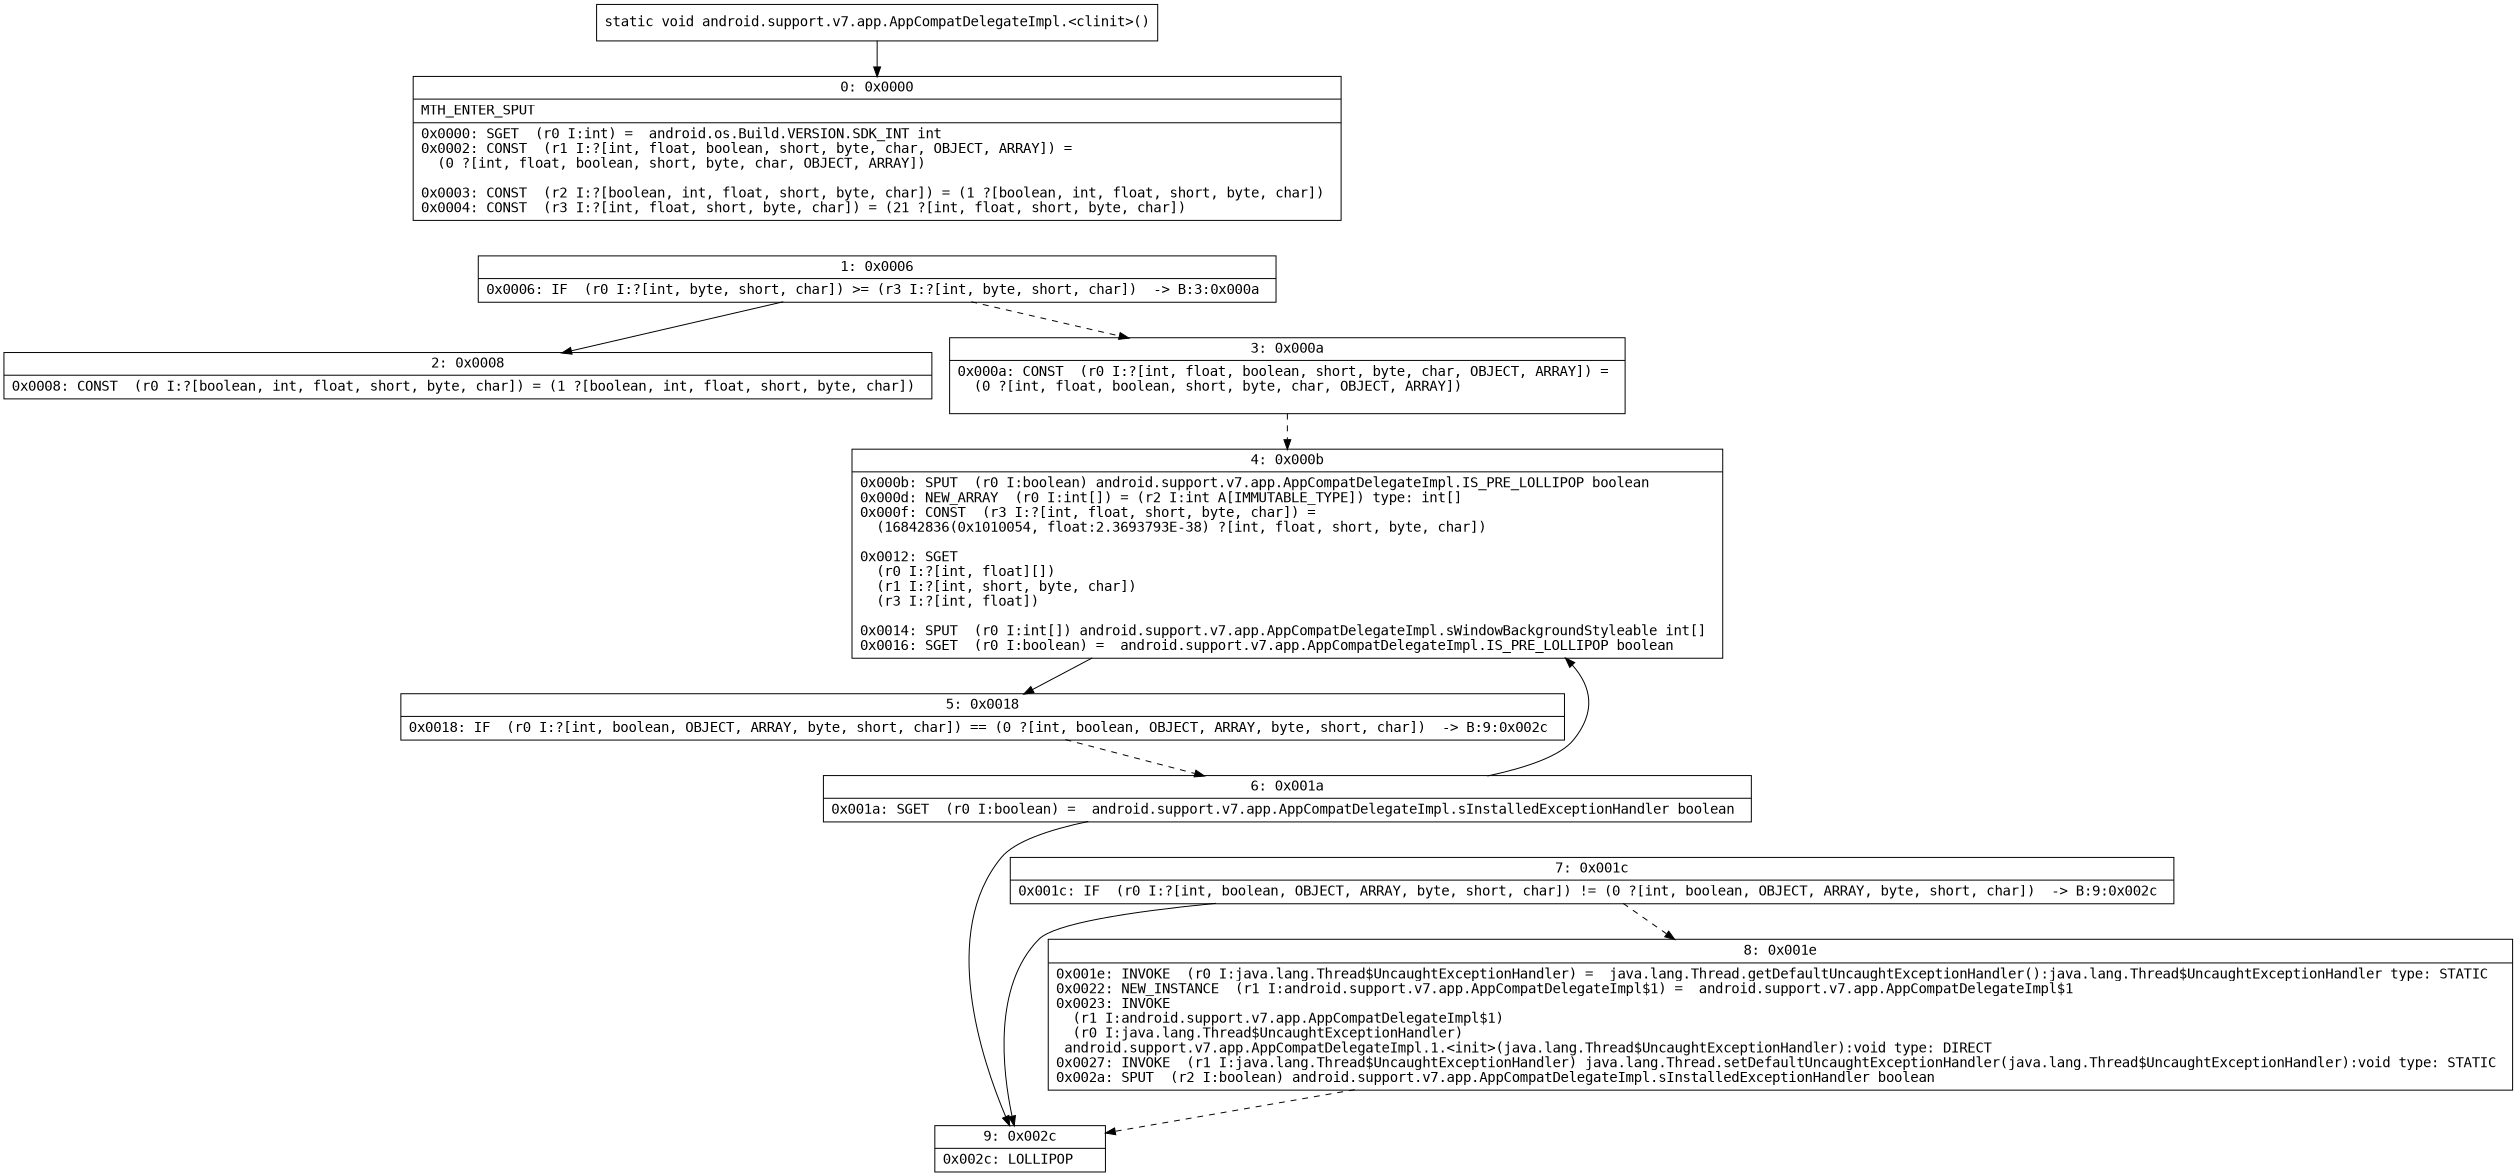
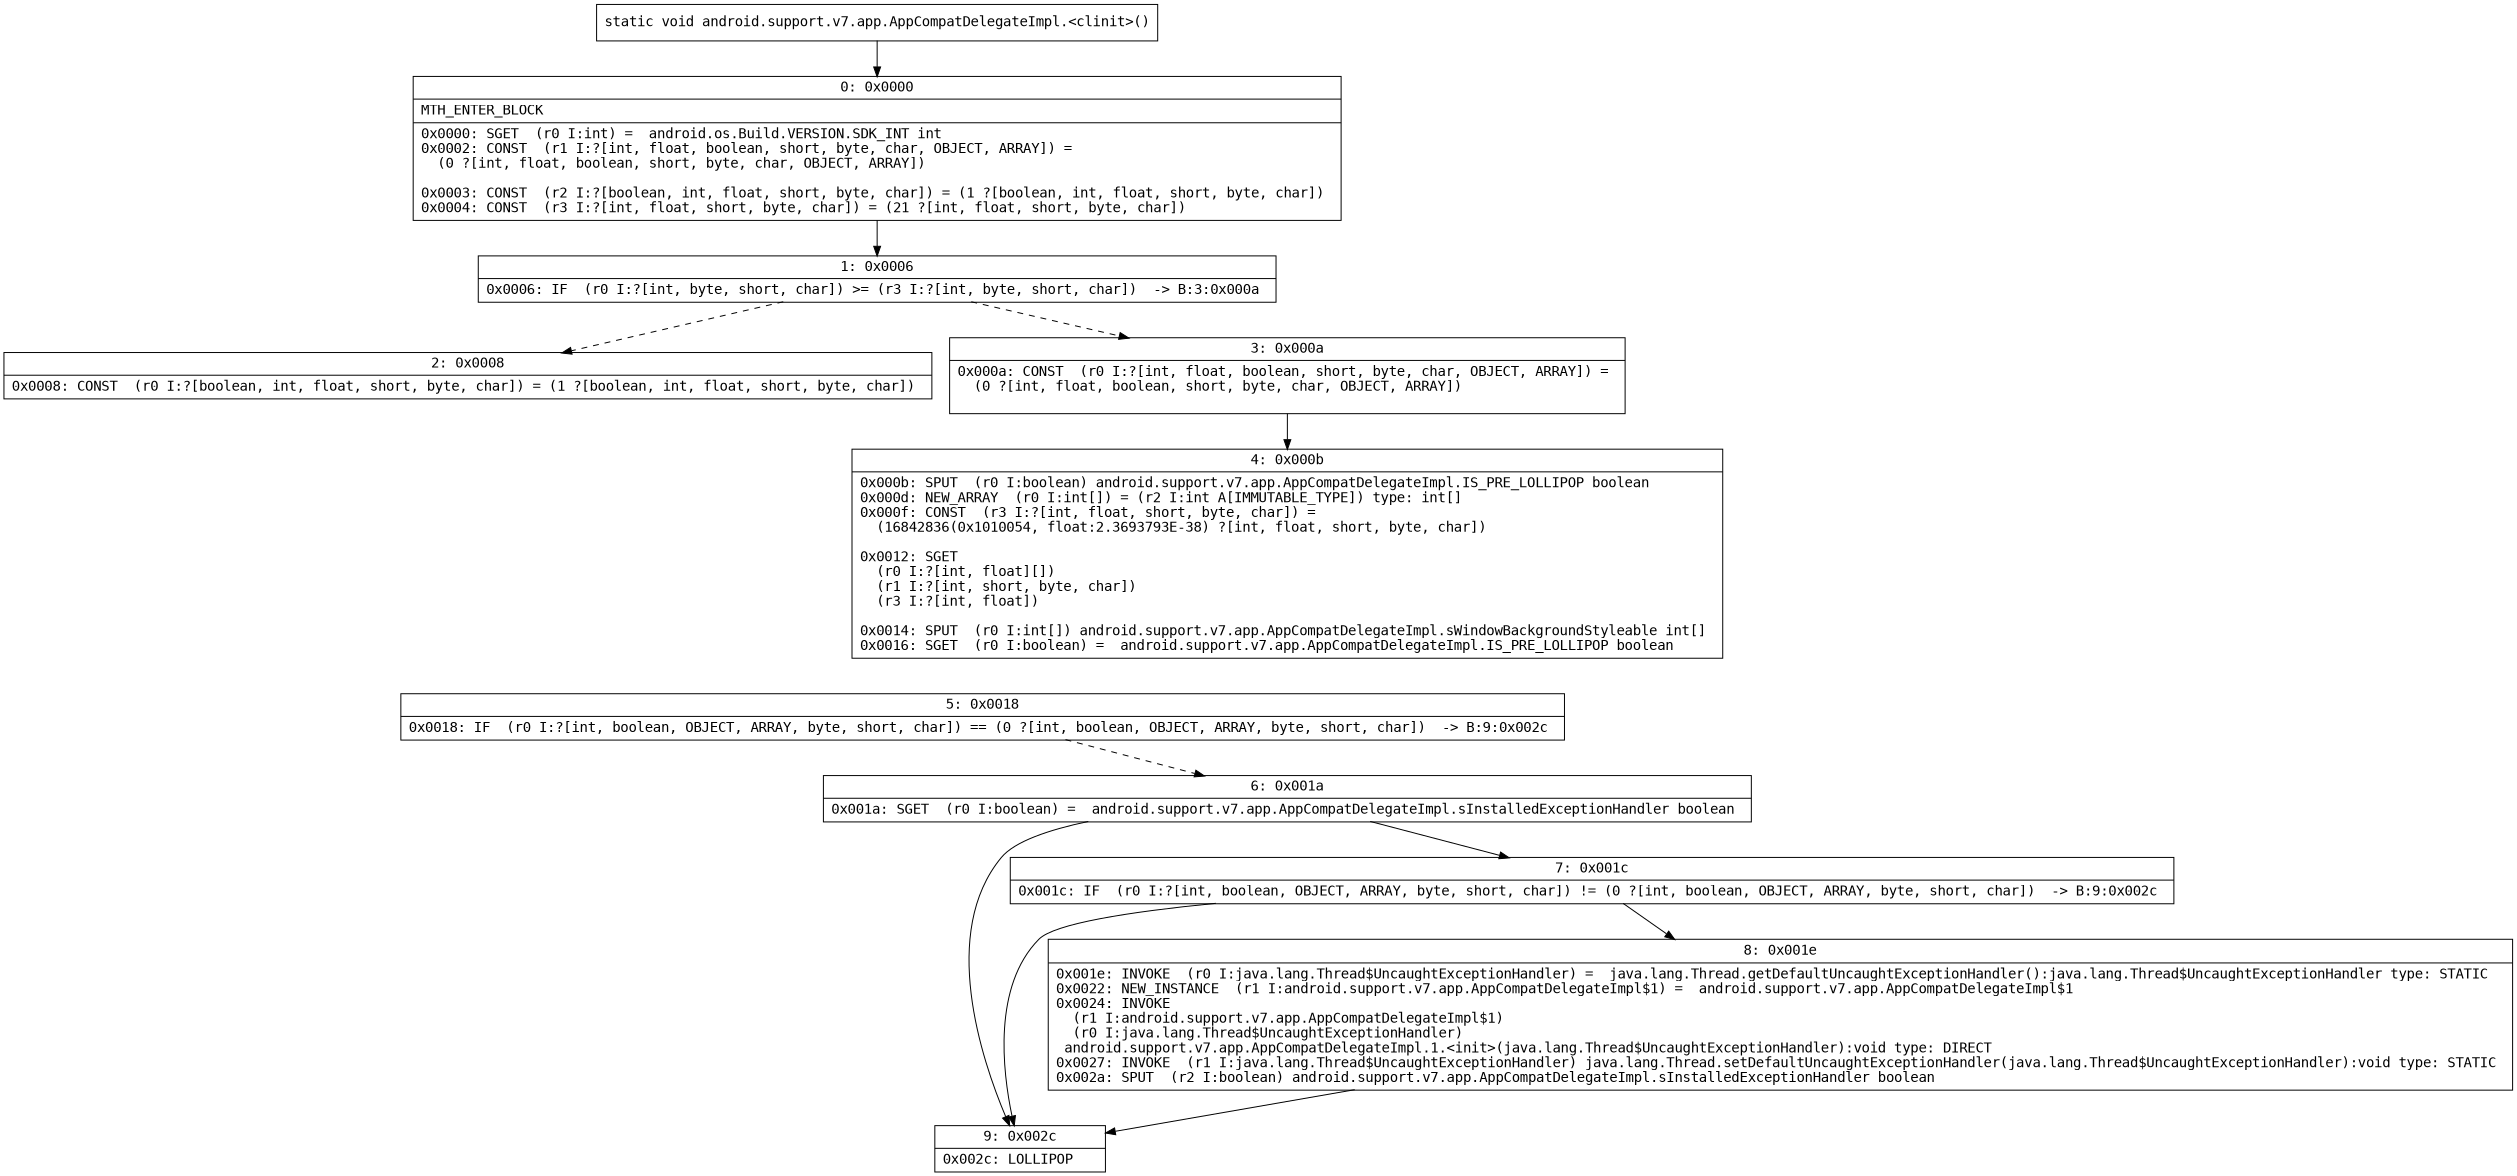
node "0: 0x0000": text "MTH_ENTER_SPUT" -> "MTH_ENTER_BLOCK"
edge "0: 0x0000" -> "1: 0x0006": added
edge "1: 0x0006" -> "2: 0x0008": style solid -> dashed
edge "3: 0x000a" -> "4: 0x000b": style dashed -> solid
edge "4: 0x000b" -> "5: 0x0018": removed
edge "6: 0x001a" -> "4: 0x000b": now "6: 0x001a" -> "7: 0x001c"
edge "7: 0x001c" -> "8: 0x001e": style dashed -> solid
node "8: 0x001e": text "0x0023: INVOKE" -> "0x0024: INVOKE"
edge "8: 0x001e" -> "9: 0x002c": style dashed -> solid
